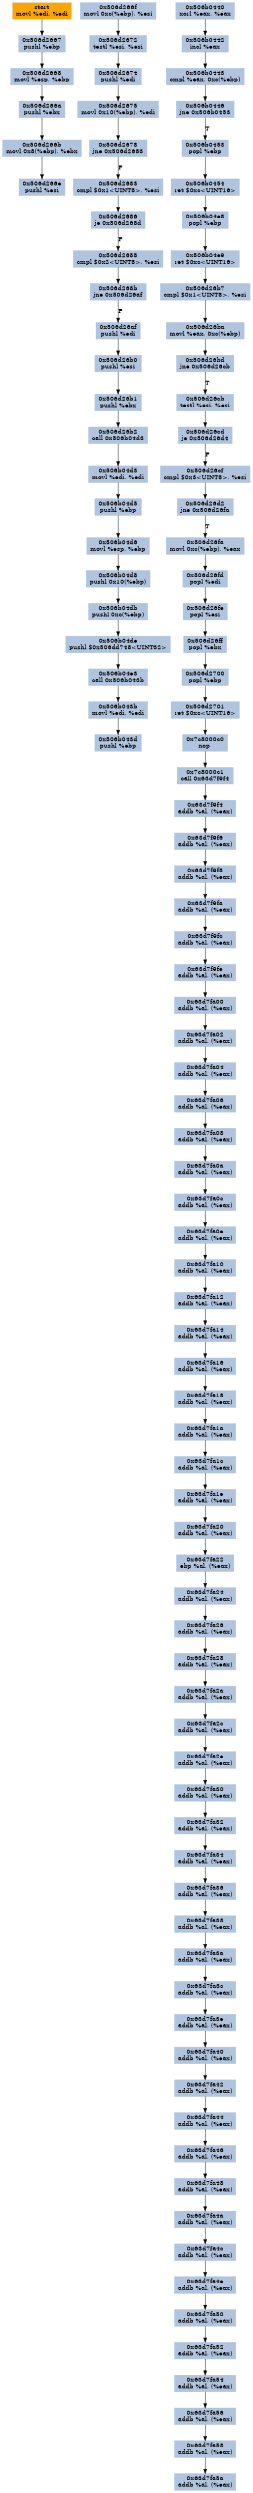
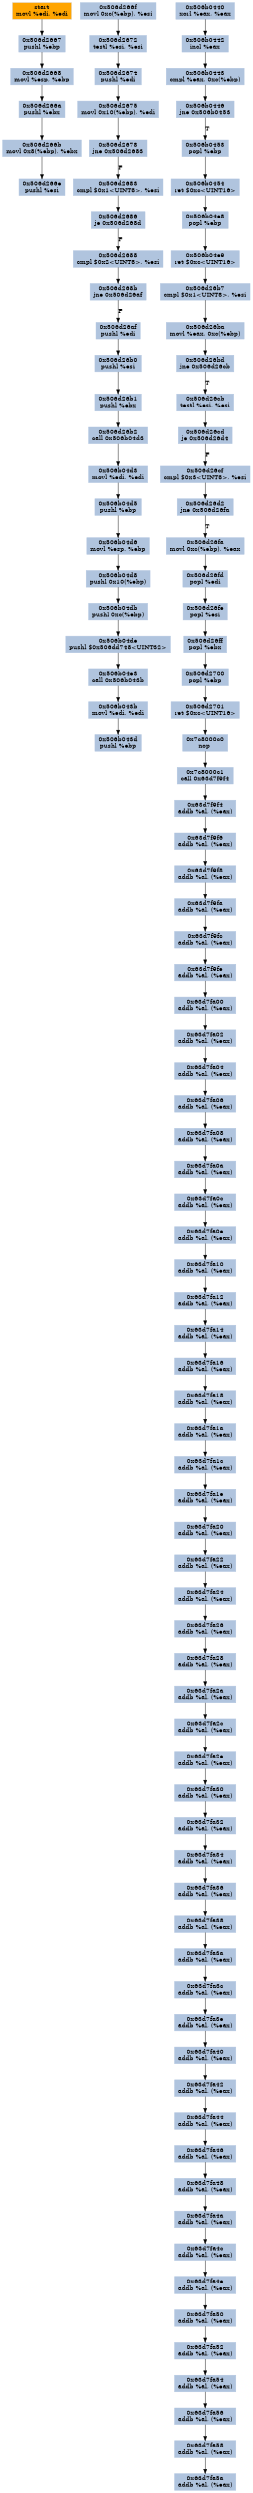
node "0x63d7fa22 ebp %al, (%eax)": label "0x63d7fa22 ebp %al, (%eax)" -> "0x63d7fa22 addb %al, (%eax)"
